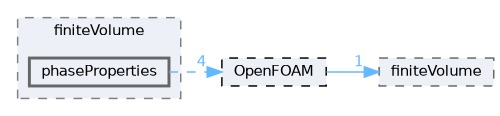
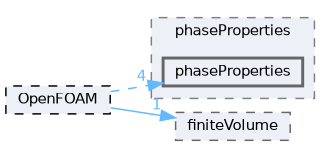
cluster "finiteVolume": label "finiteVolume" -> "phaseProperties"
edge "phaseProperties" -> "OpenFOAM": reversed
